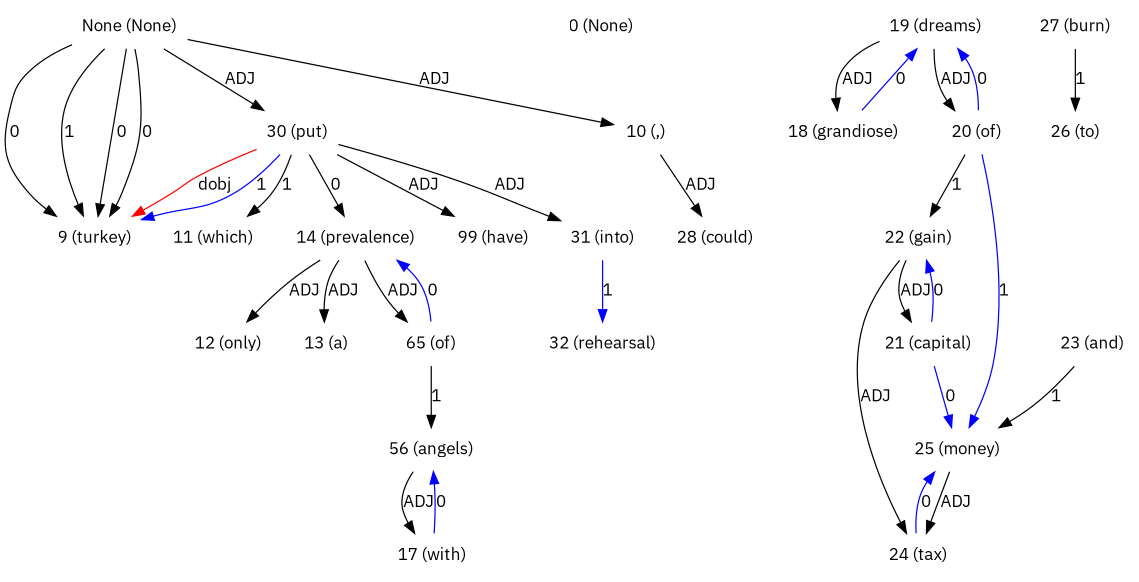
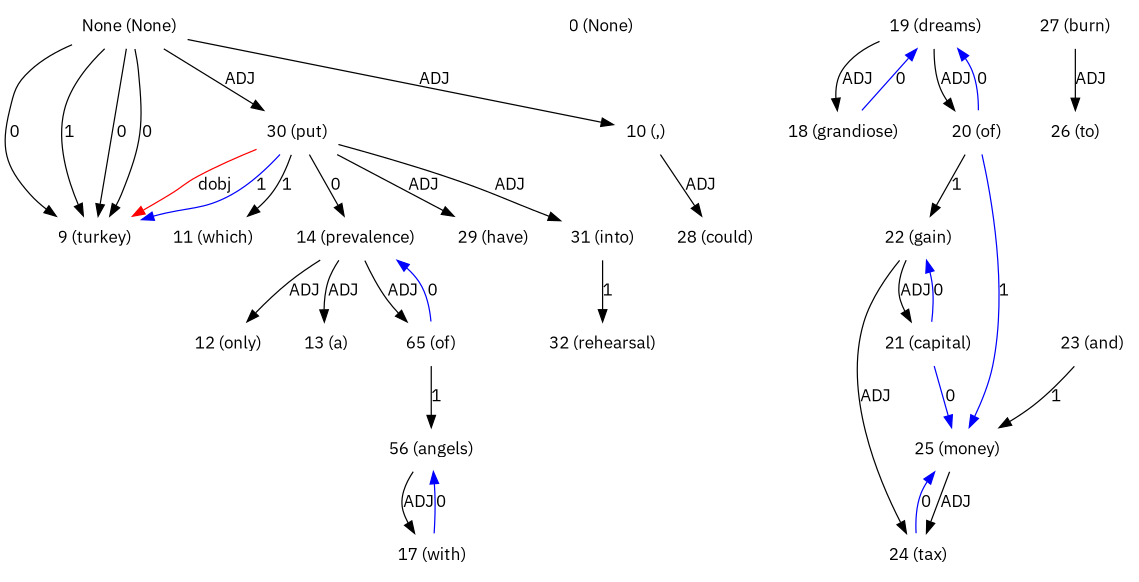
edge "27 (burn)" -> "26 (to)": label "1" -> "ADJ"
node "99 (have)": label "99 (have)" -> "29 (have)"
edge "31 (into)" -> "32 (rehearsal)": color blue -> black
